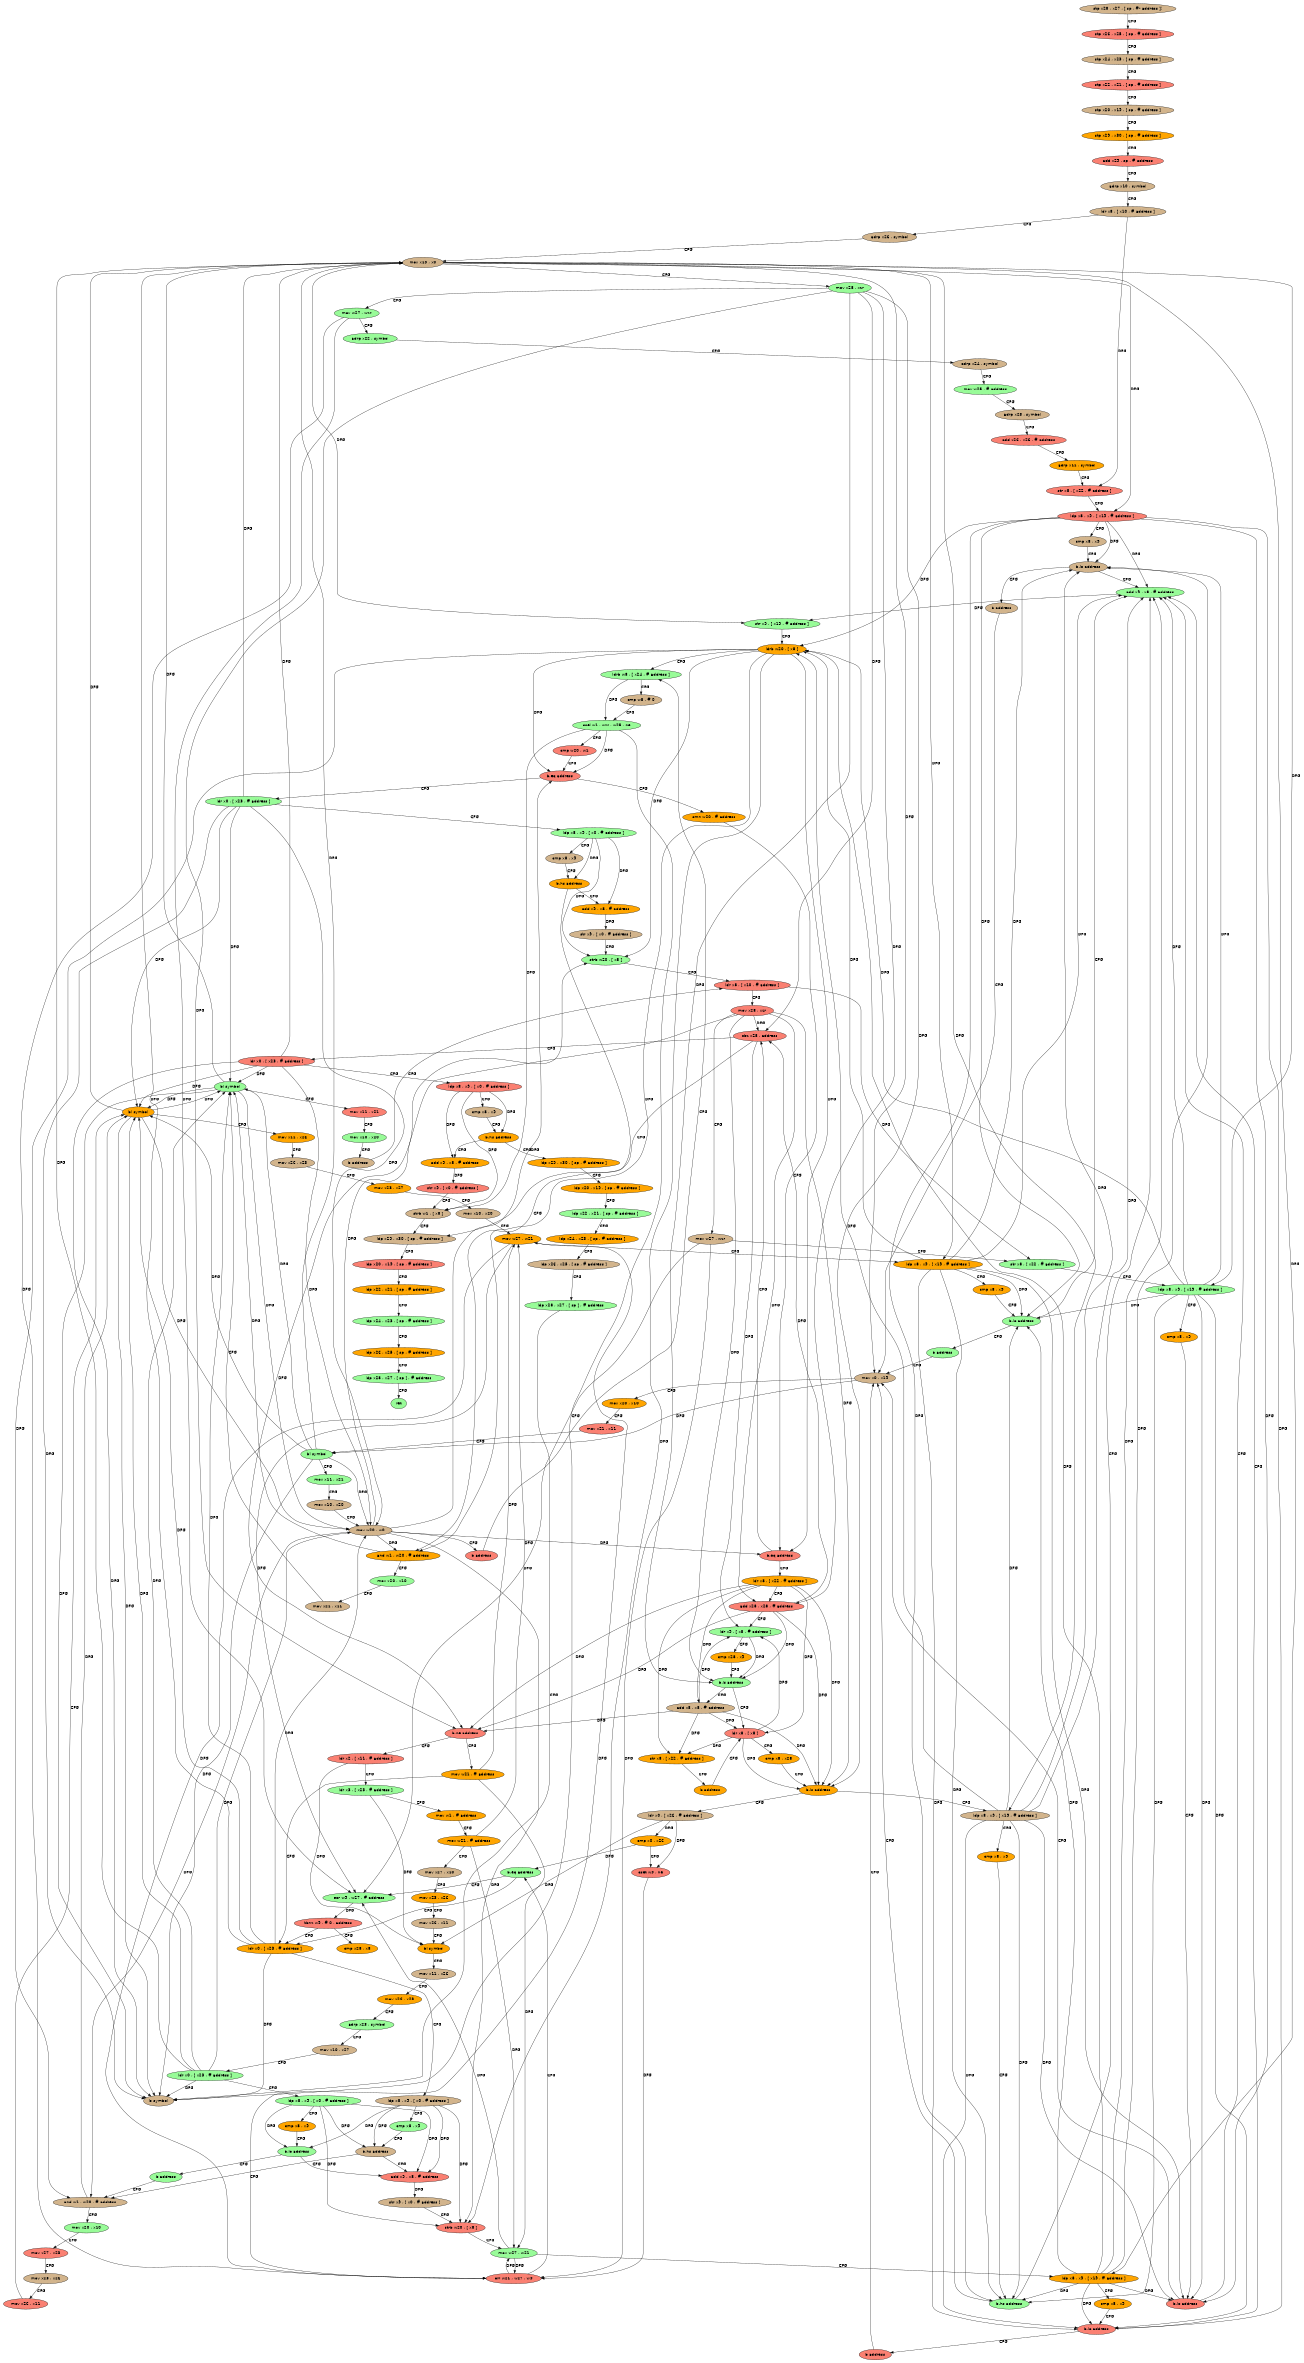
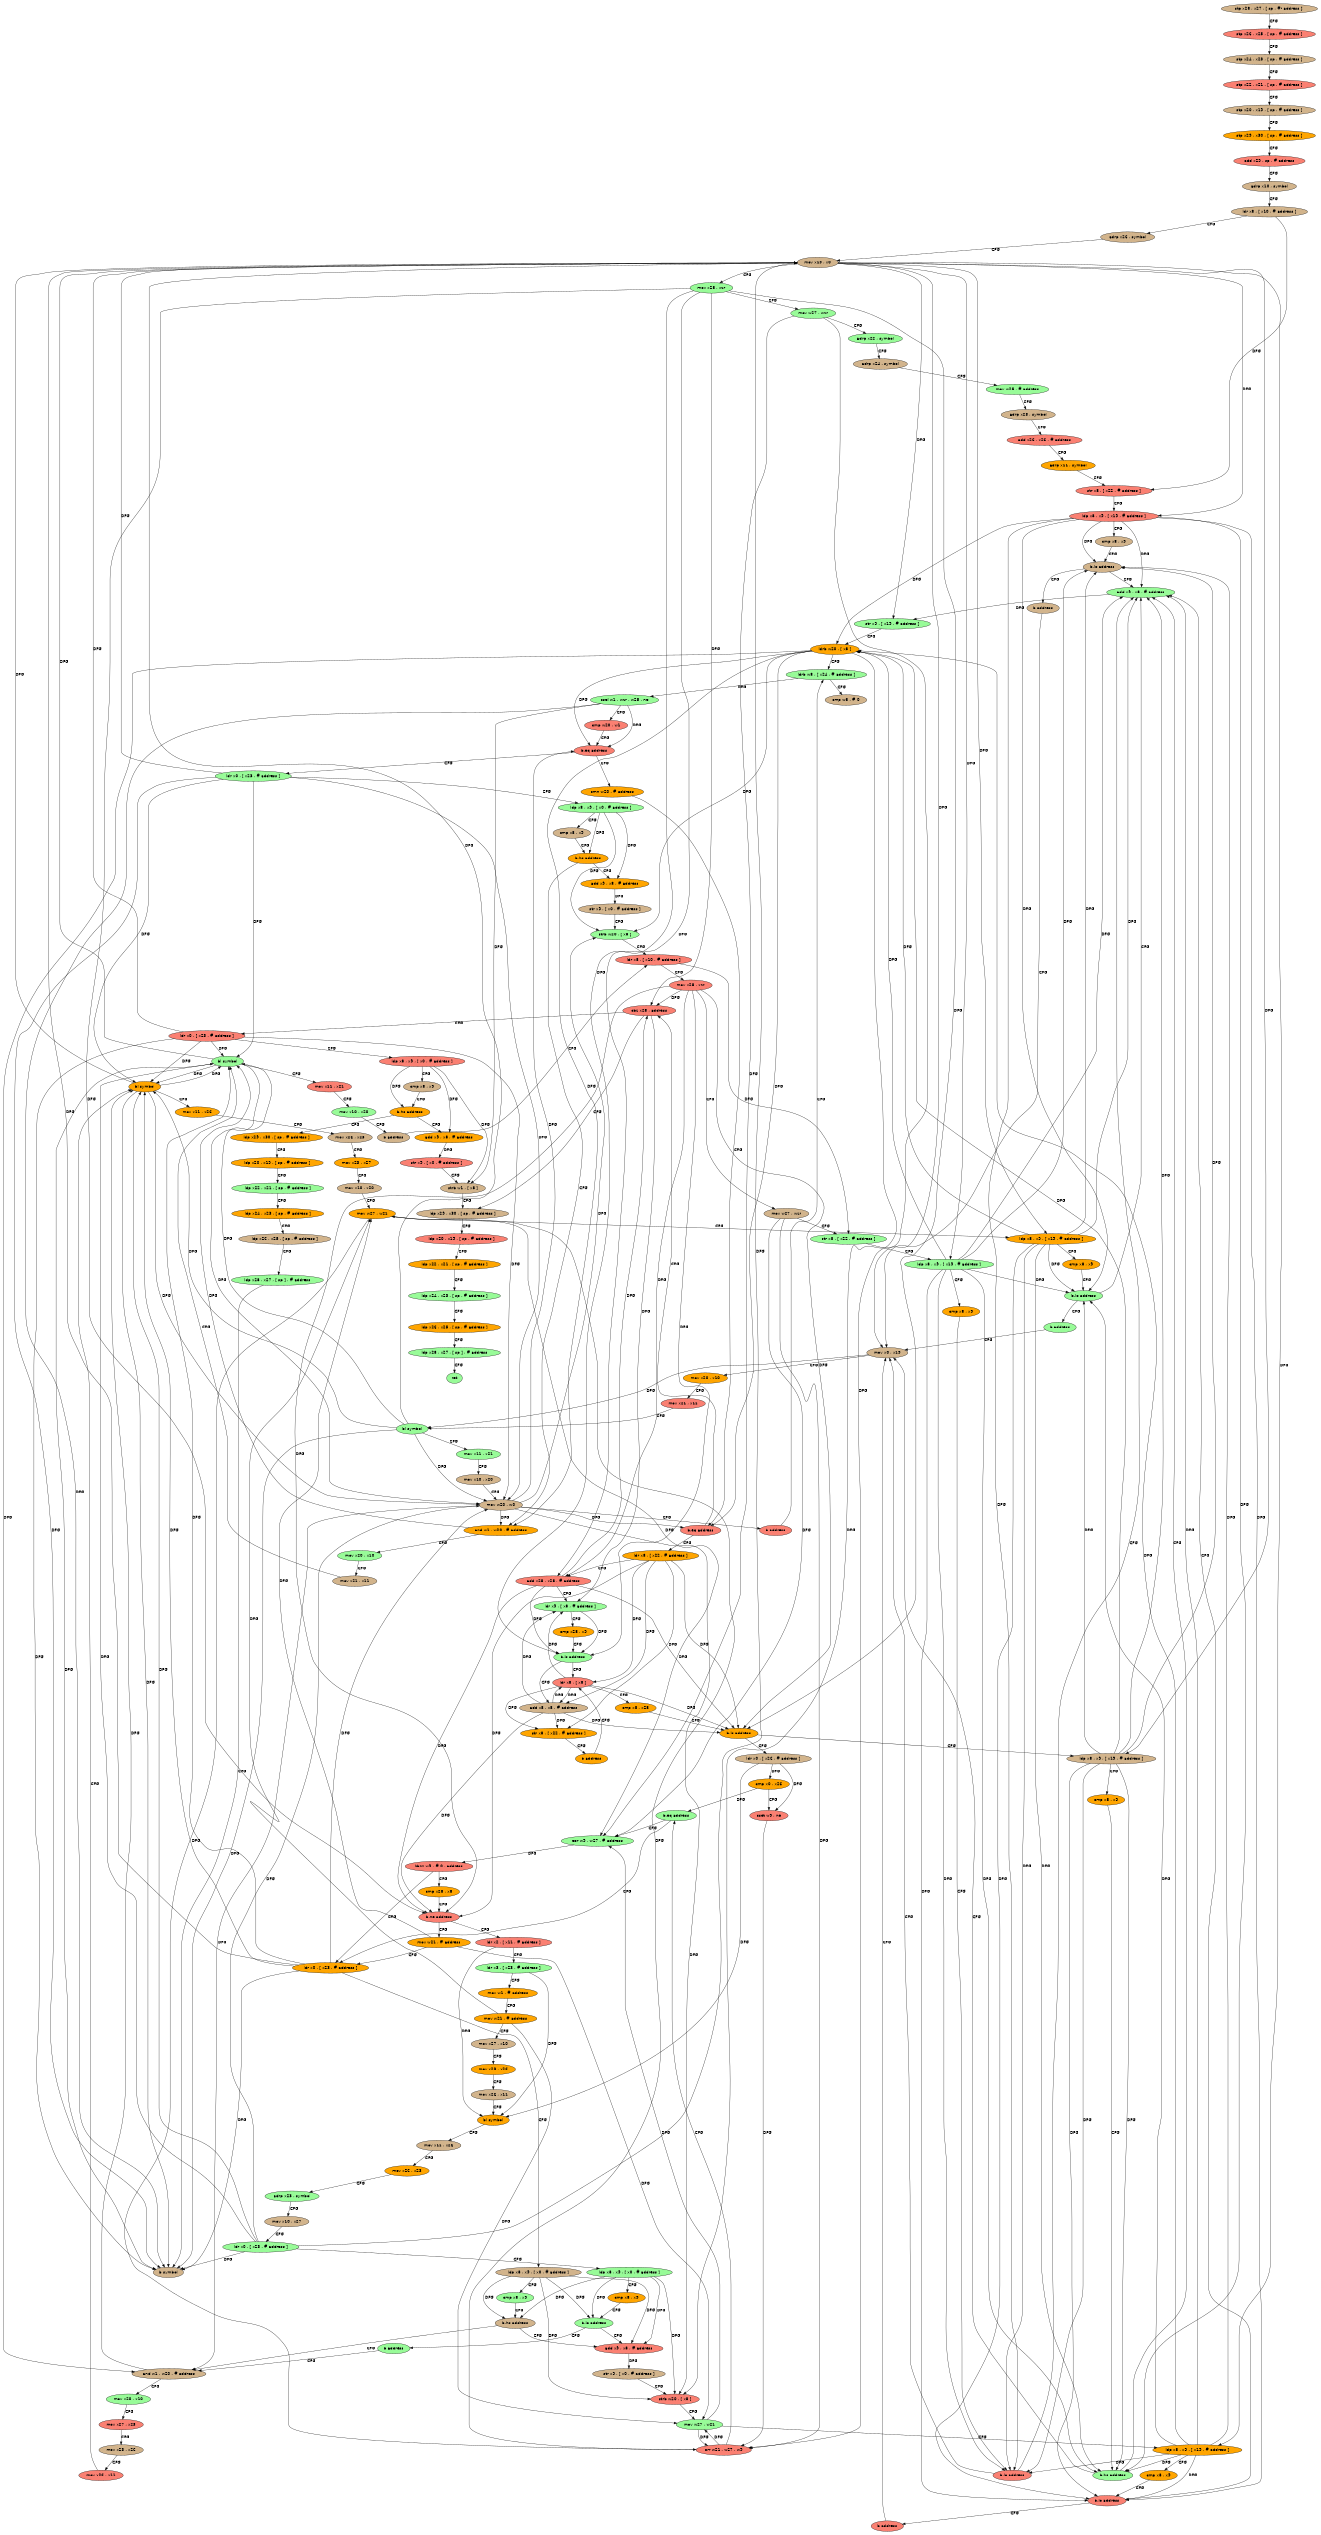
edge "cmp w8 , # 0" -> "csel w1 , wzr , w25 , ne": removed, label "CFG"
edge "csel w1 , wzr , w25 , ne" -> "b symbol": label "CFG" -> "DFG"
edge "ldr x8 , [ x8 ]" -> "add x8 , x8 , # address": added, label "DFG"
edge "cmp x28 , x8" -> "b.ne address": added, label "CFG"
